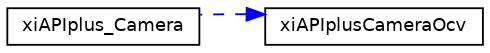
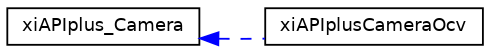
edge "xiAPIplus_Camera" -> "xiAPIplusCameraOcv": reversed
